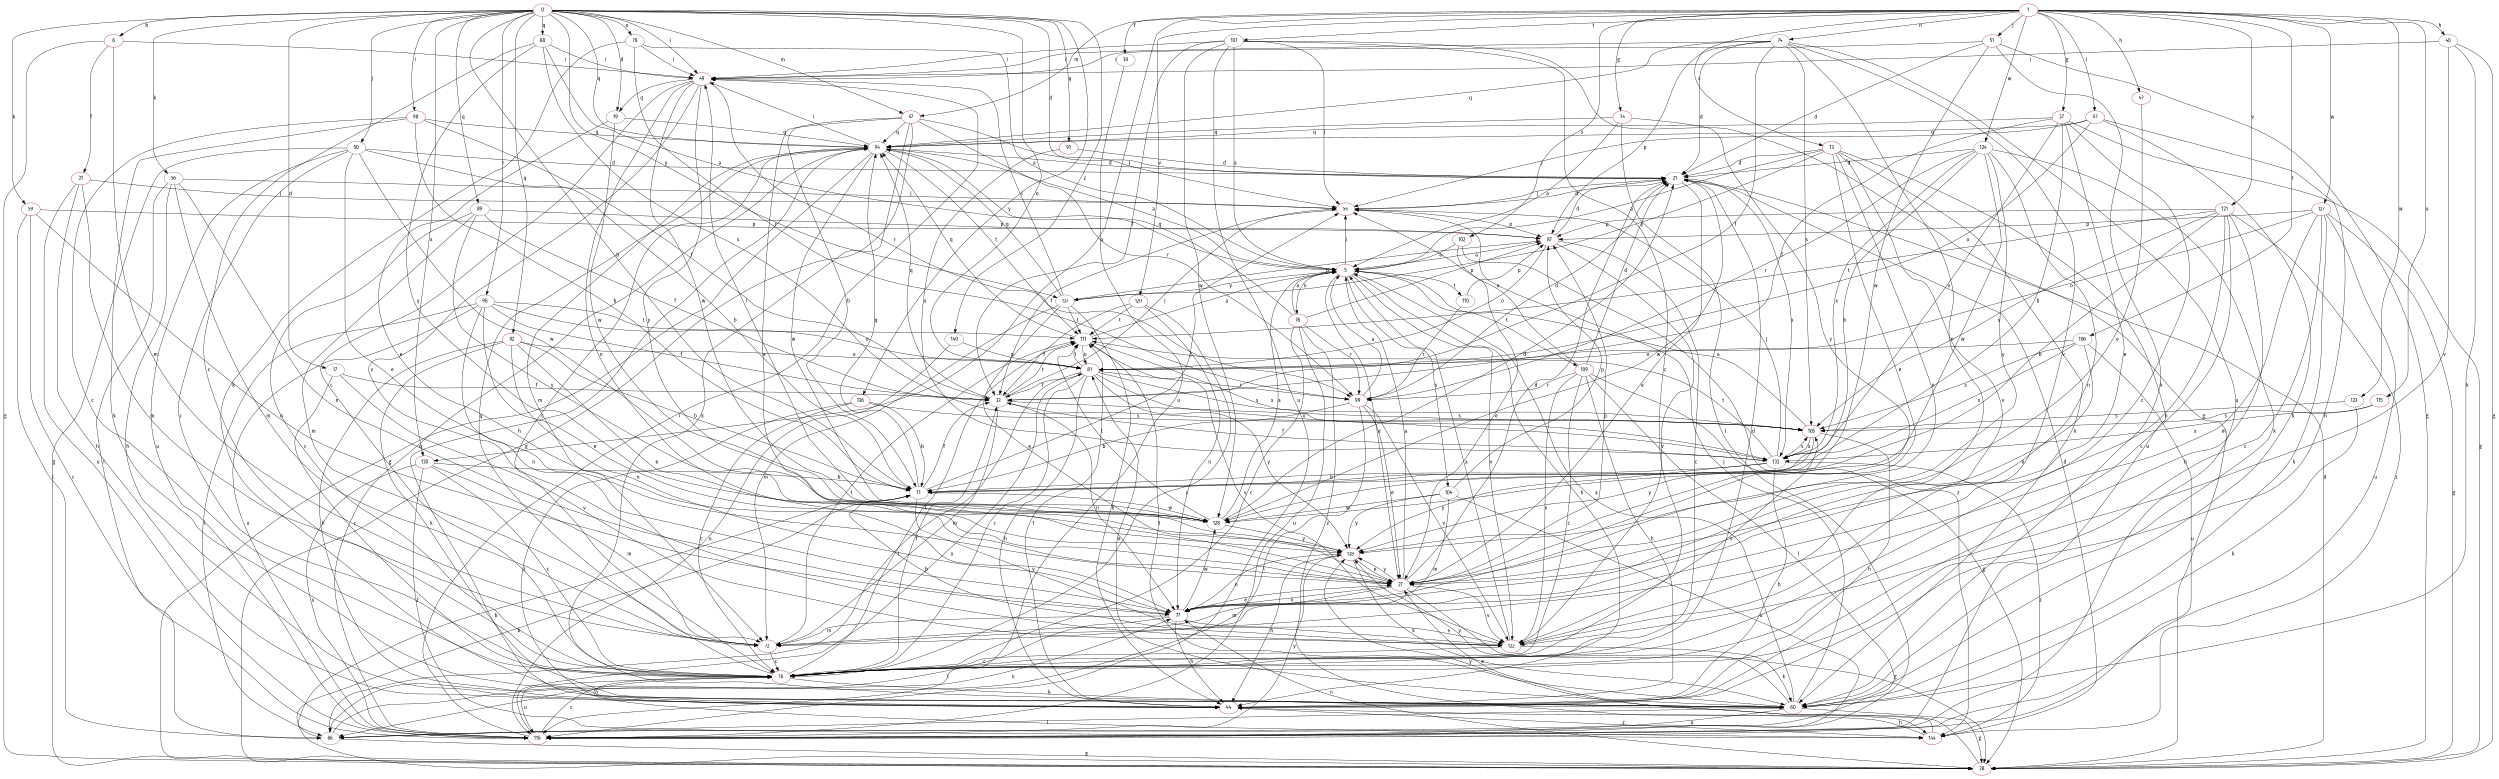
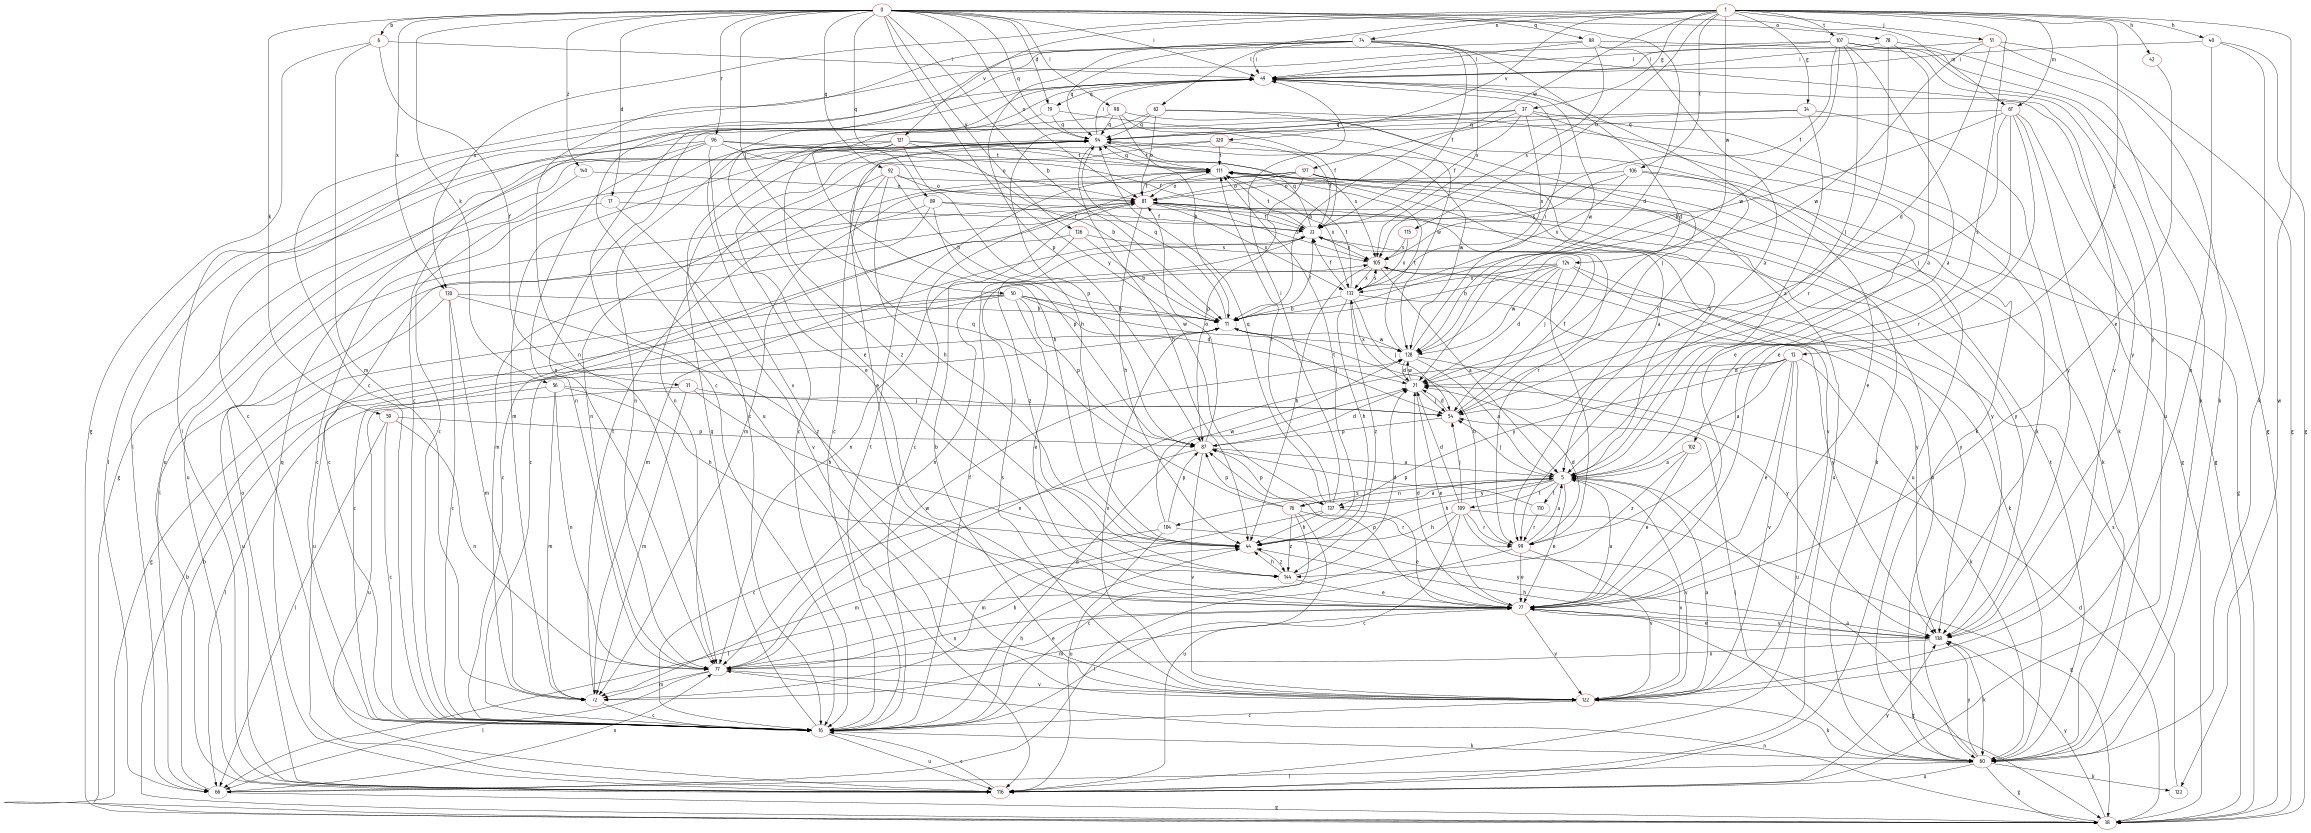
node "30": removed
node "91": removed
edge "94" -> "21": removed, label "d"
edge "109" -> "54": label "a" -> "j"
node "120": label "120" -> "320"
edge "50" -> "87": added, label "p"
edge "59" -> "116": now "59" -> "16"
edge "123" -> "60": reversed
edge "122" -> "11": now "122" -> "81"
